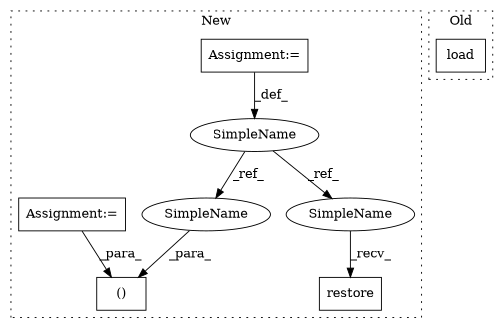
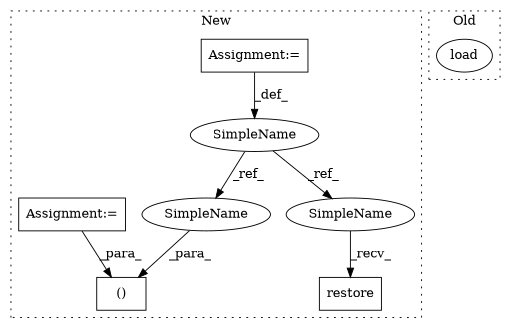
node "load": shape box -> ellipse
